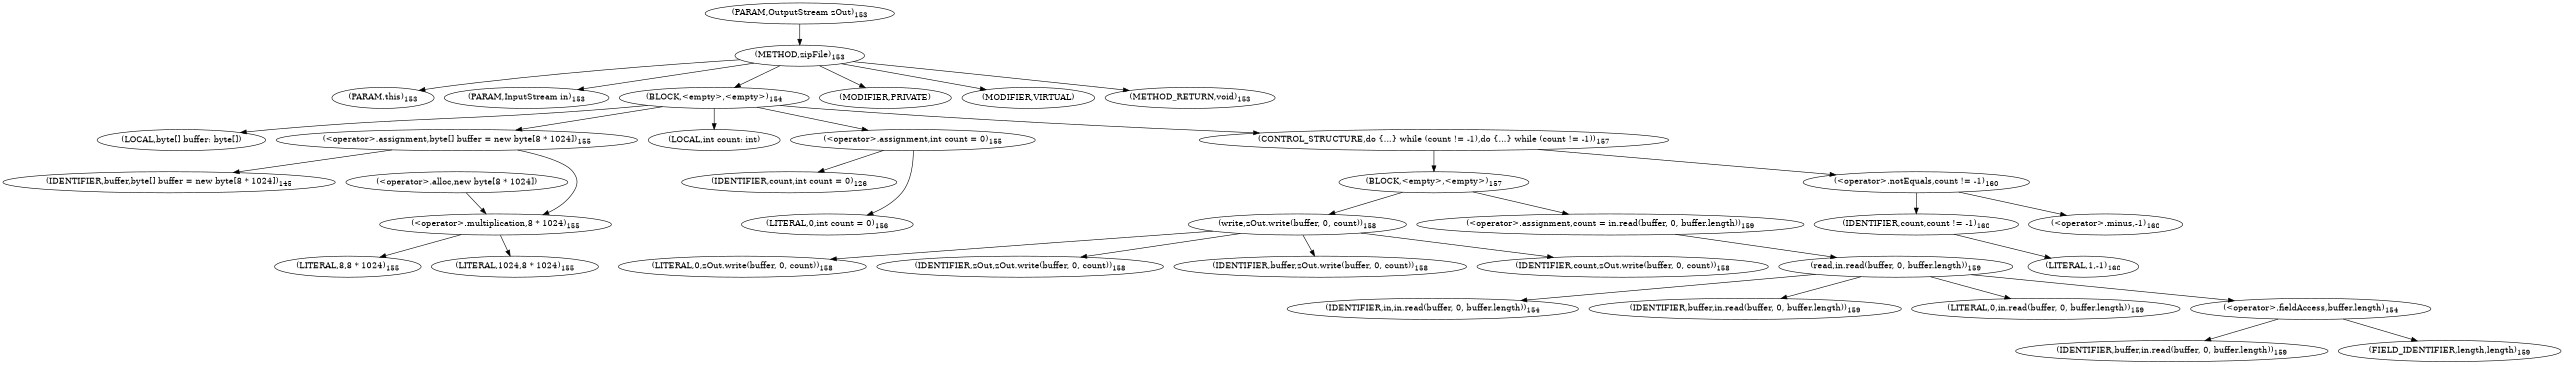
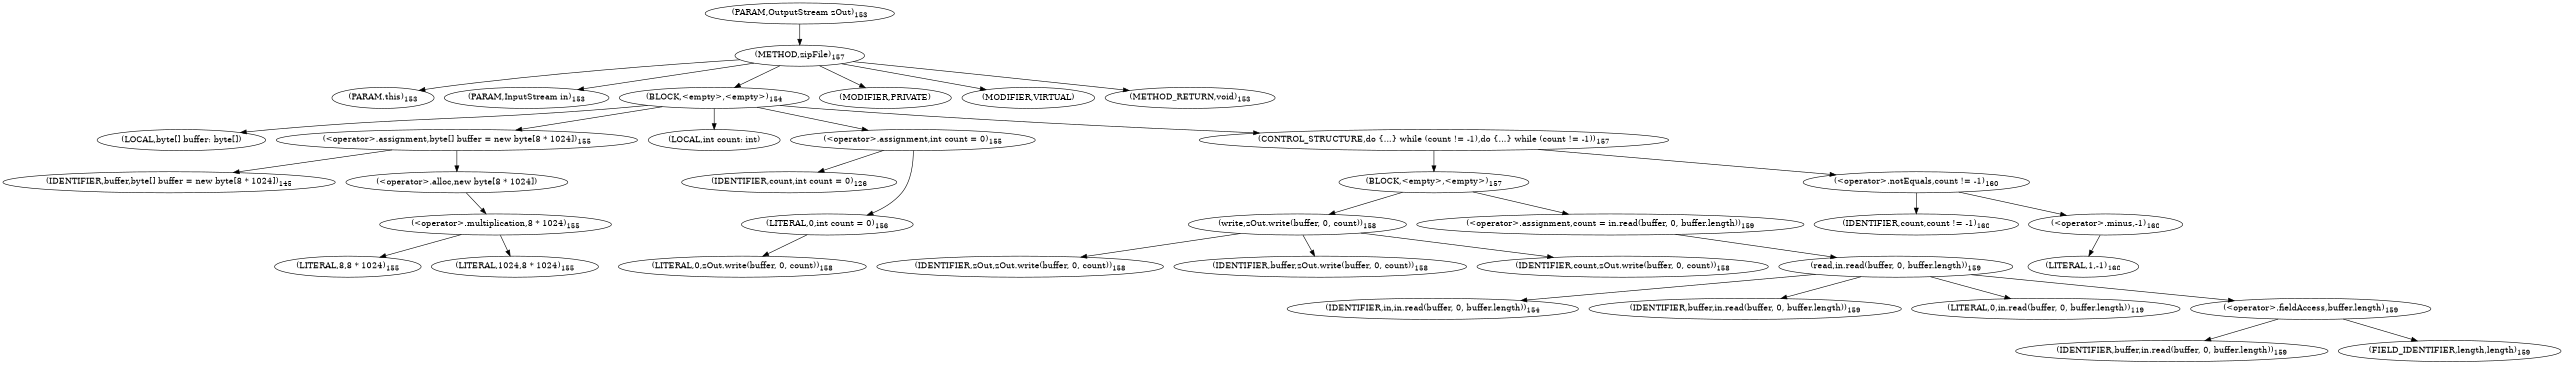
node "(METHOD,zipFile)": text "153" -> "157"
edge "(<operator>.assignment,byte[] buffer = new byte[8 * 1024])" -> "(<operator>.multiplication,8 * 1024)": now "(<operator>.assignment,byte[] buffer = new byte[8 * 1024])" -> "(<operator>.alloc,new byte[8 * 1024])"
edge "(write,zOut.write(buffer, 0, count))" -> "(LITERAL,0,zOut.write(buffer, 0, count))": now "(LITERAL,0,int count = 0)" -> "(LITERAL,0,zOut.write(buffer, 0, count))"
edge "(IDENTIFIER,count,count != -1)" -> "(LITERAL,1,-1)": now "(<operator>.minus,-1)" -> "(LITERAL,1,-1)"
node "(LITERAL,0,in.read(buffer, 0, buffer.length))": text "159" -> "119"
node "(<operator>.fieldAccess,buffer.length)": text "154" -> "159"
